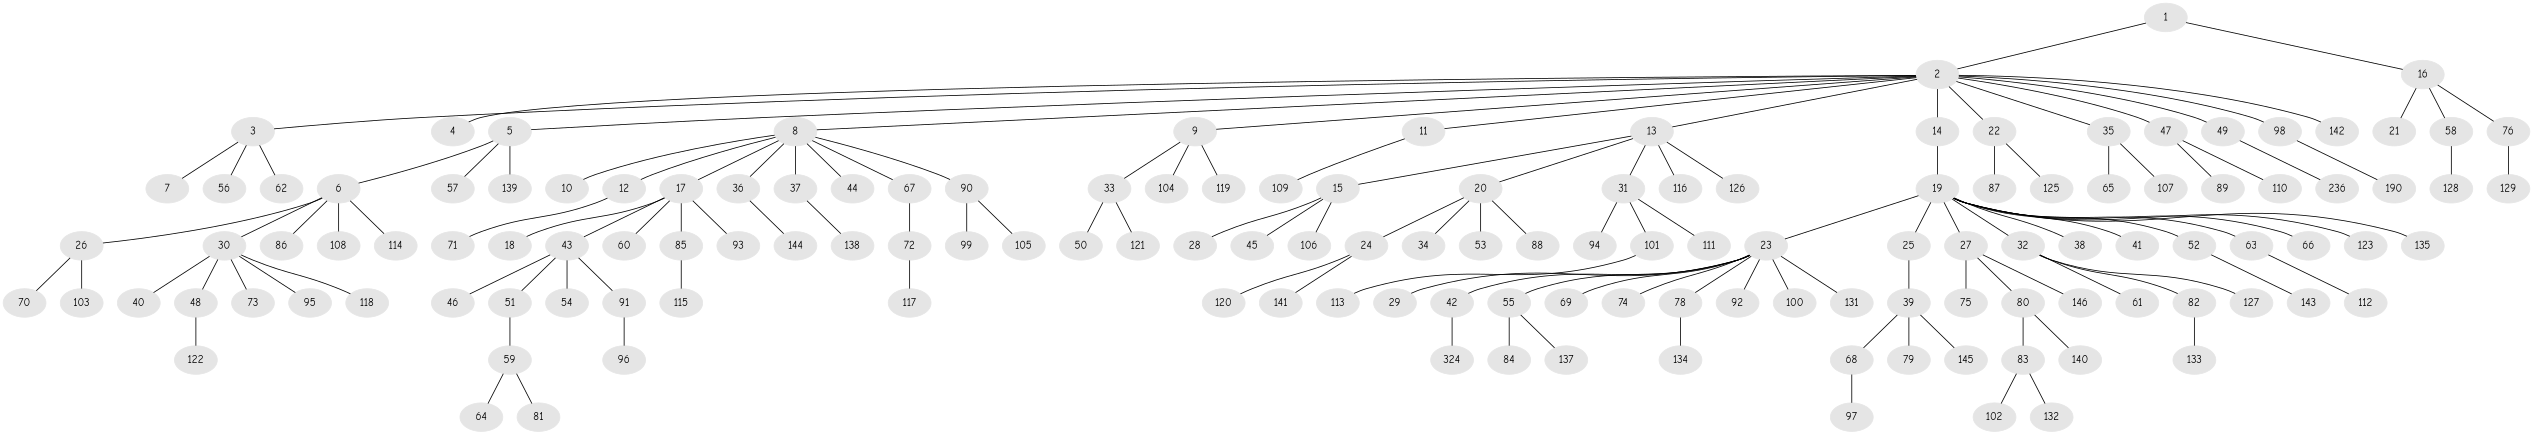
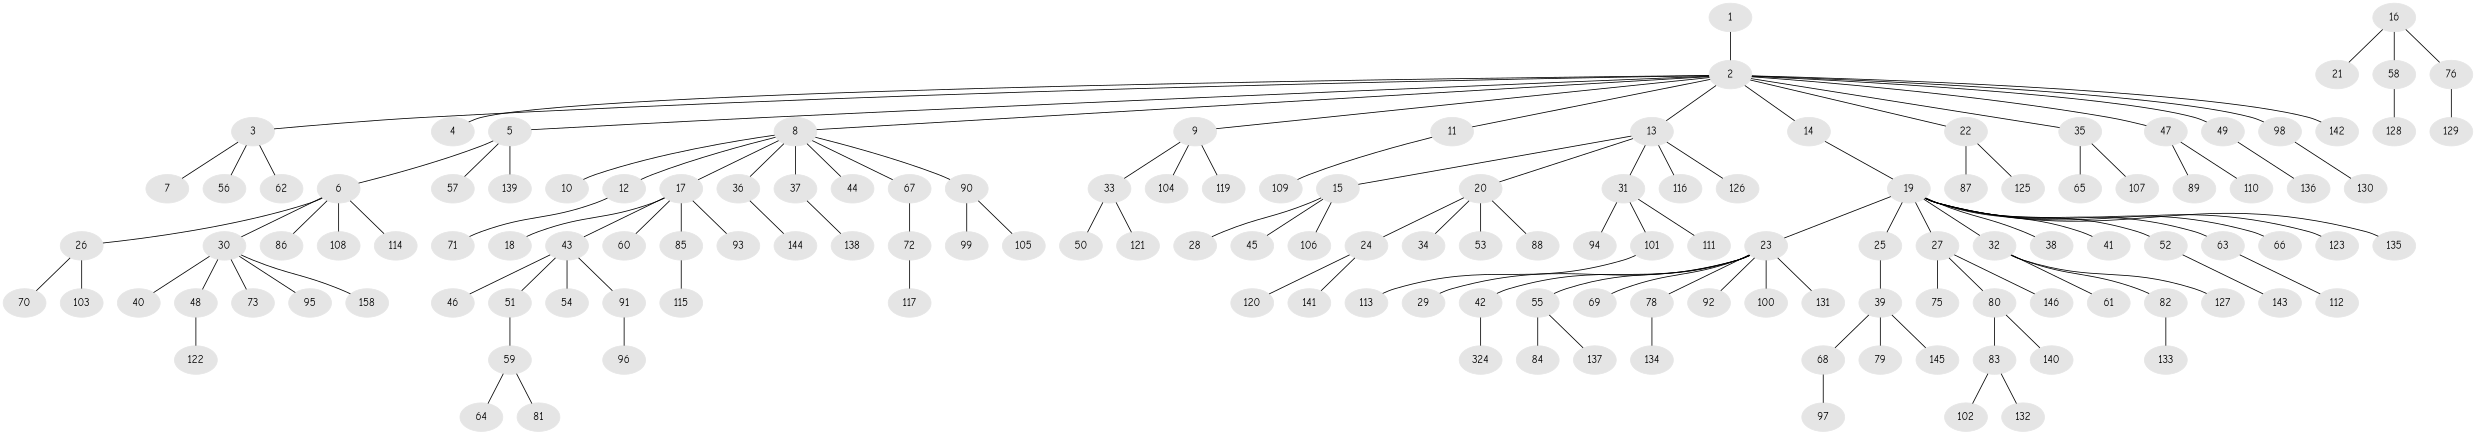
edge "1" -- "16": removed
node "236": label "236" -> "136"
node "190": label "190" -> "130"
node "118": label "118" -> "158"
node "74": removed
